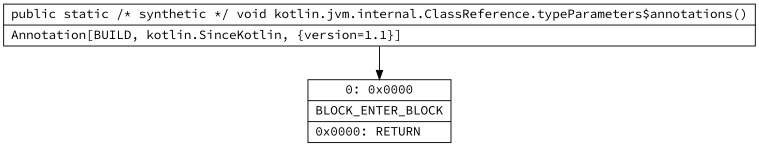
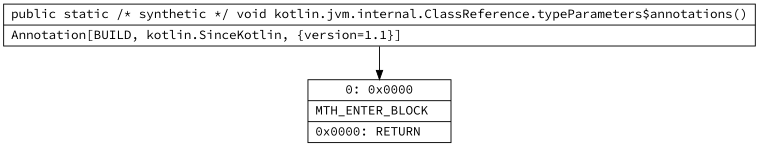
node "0: 0x0000": text "BLOCK_ENTER_BLOCK" -> "MTH_ENTER_BLOCK"
